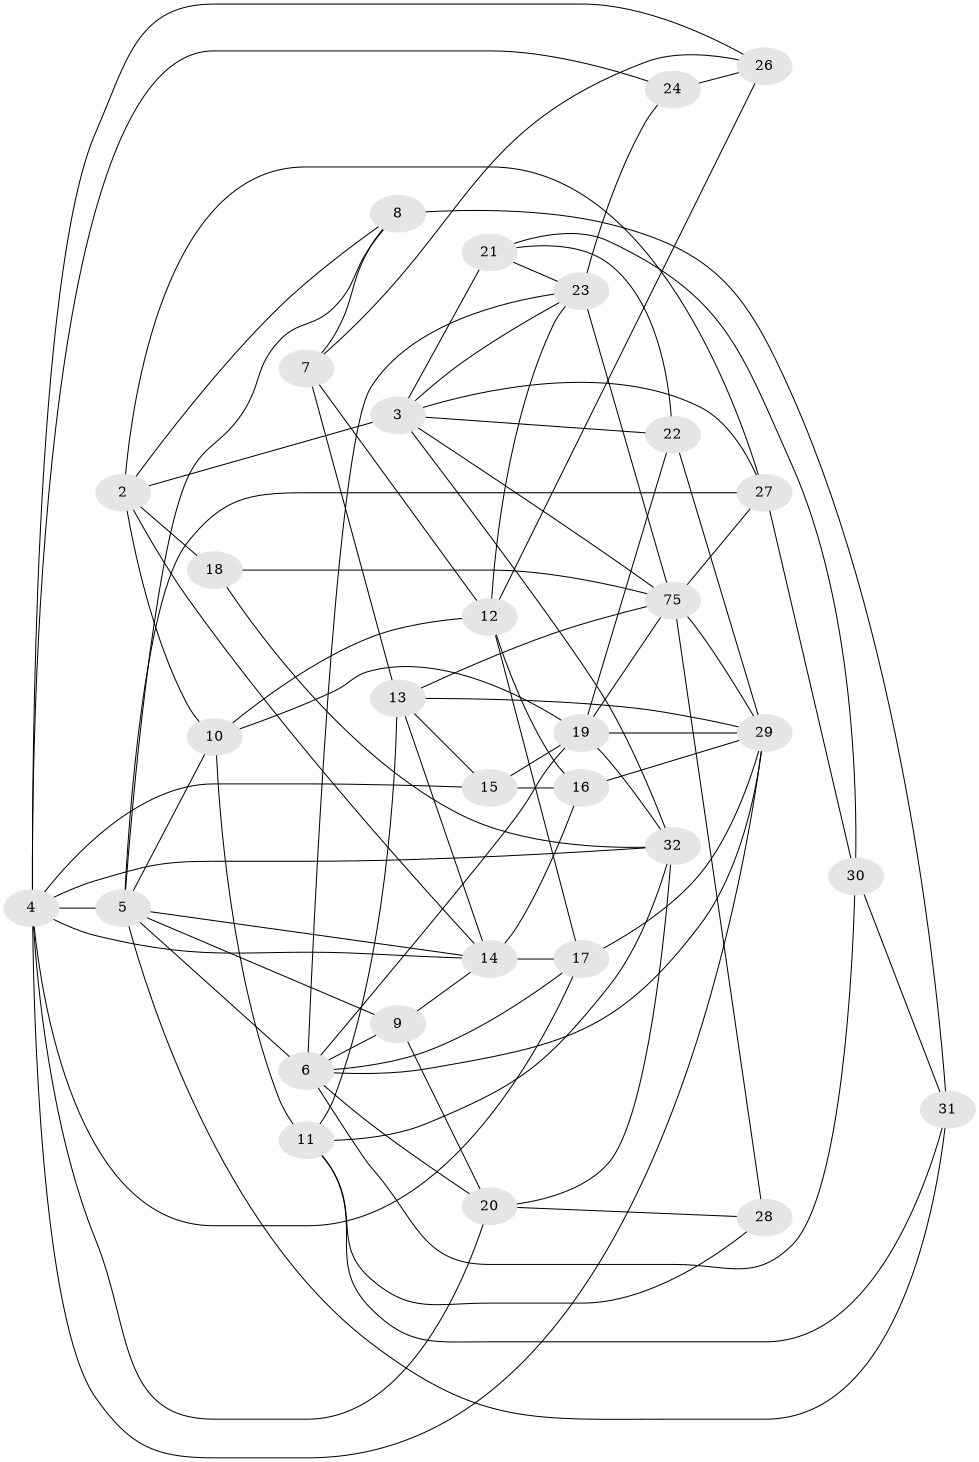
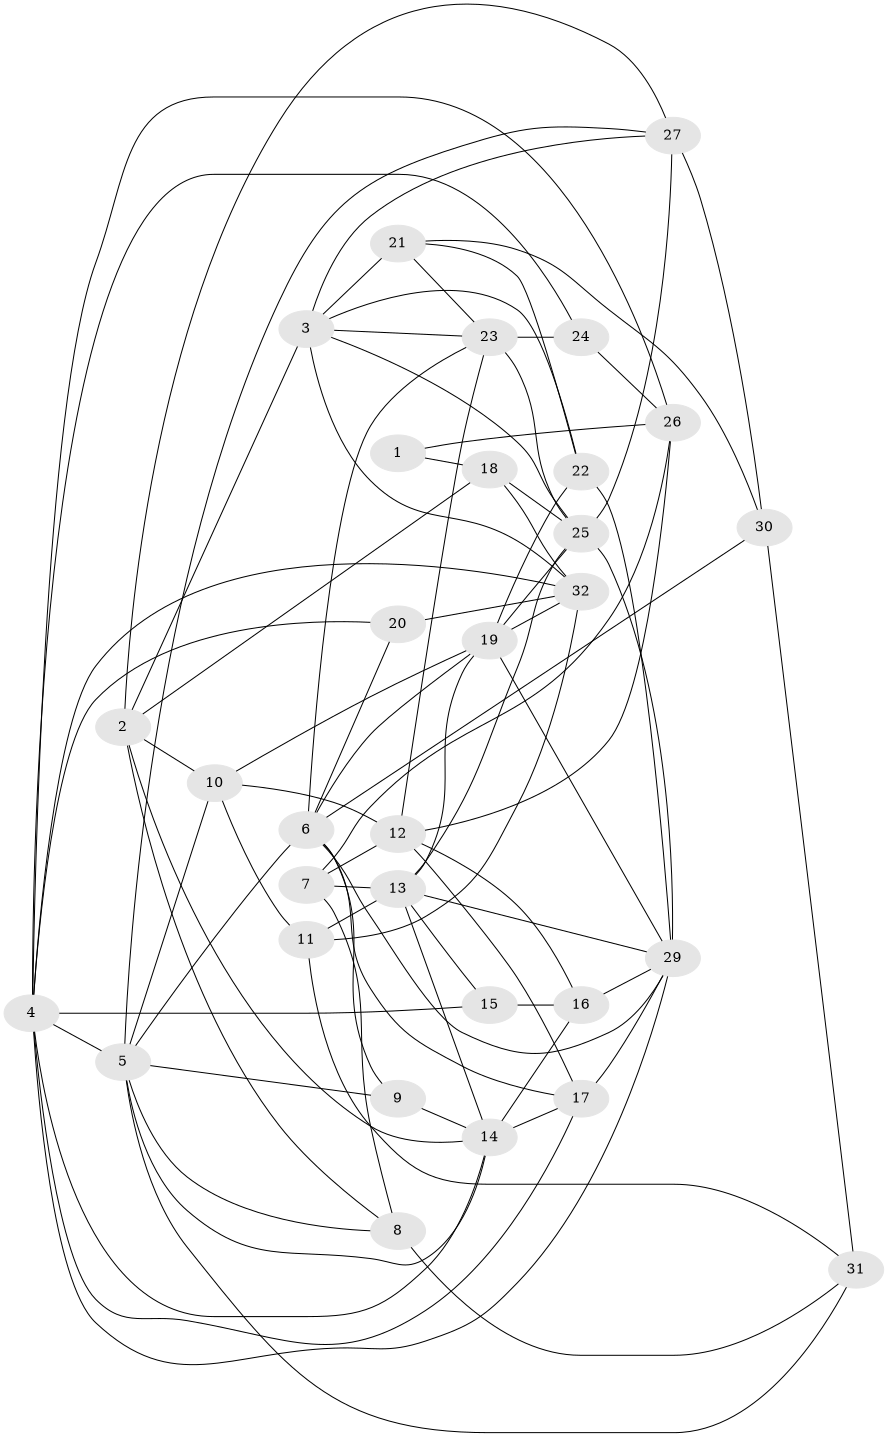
node "1": added
node "75": label "75" -> "25"
edge "19" -- "15": now "19" -- "13"
edge "9" -- "20": removed
node "28": removed
